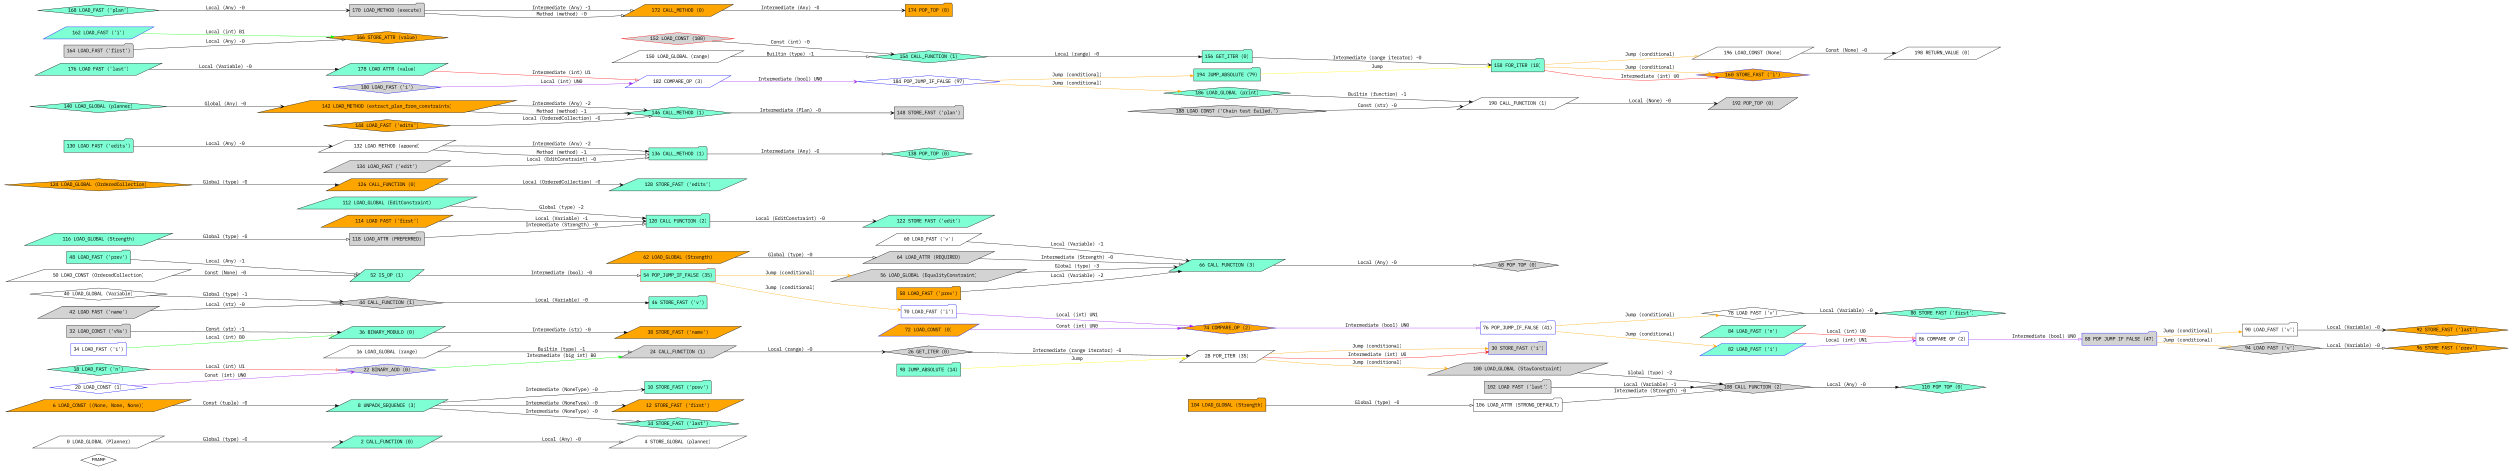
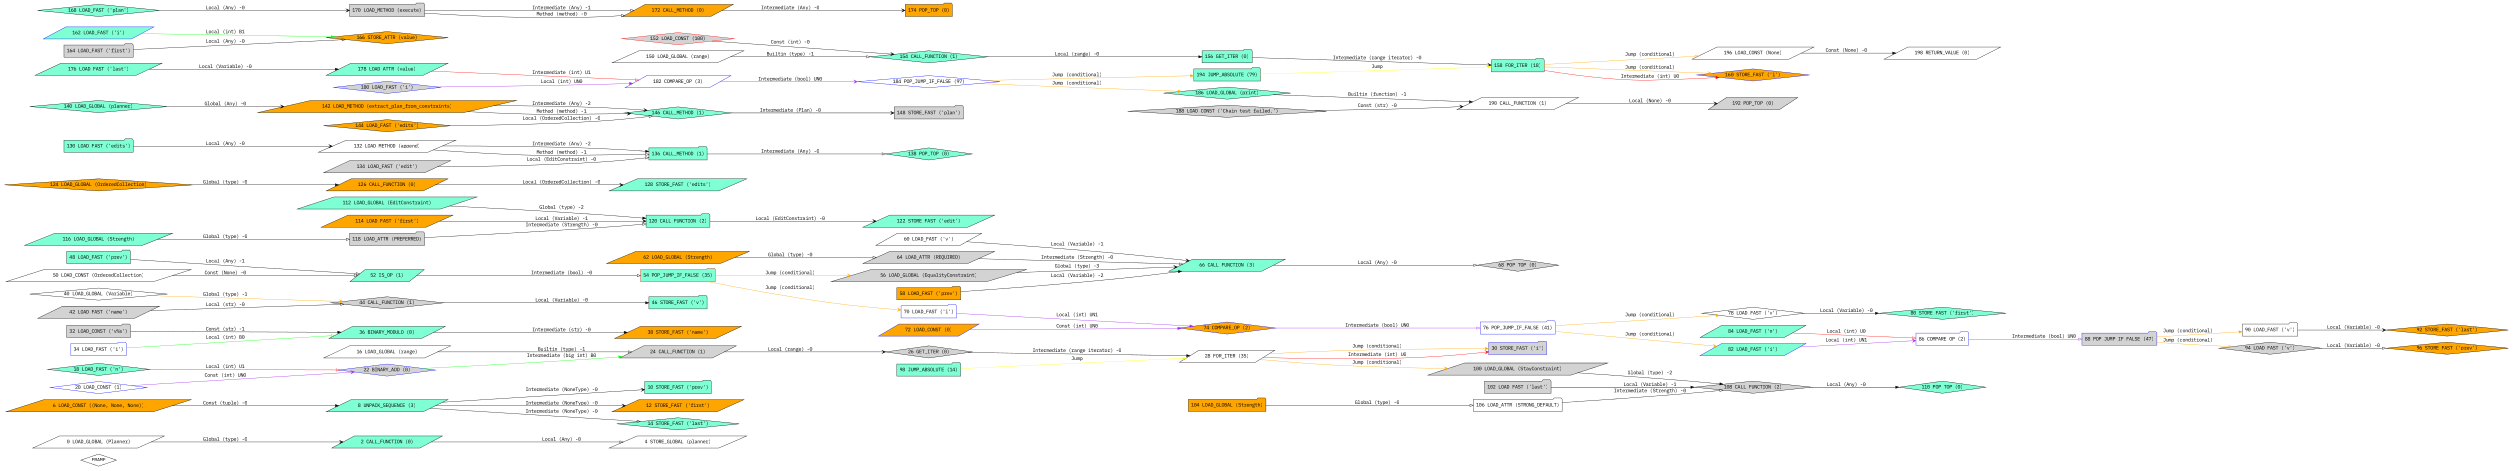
edge "40 LOAD_GLOBAL (Variable)" -> "44 CALL_FUNCTION (1)": color black -> orange
